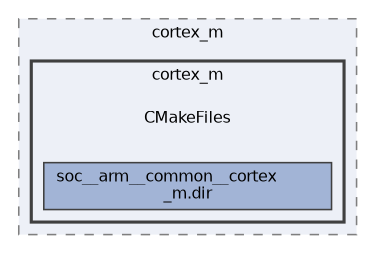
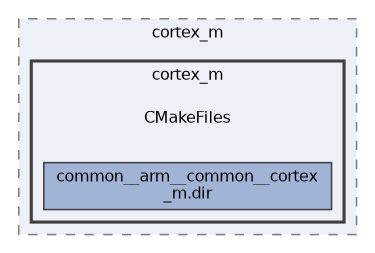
node "soc__arm__common__cortex _m.dir": label "soc__arm__common__cortex _m.dir" -> "common__arm__common__cortex _m.dir"
